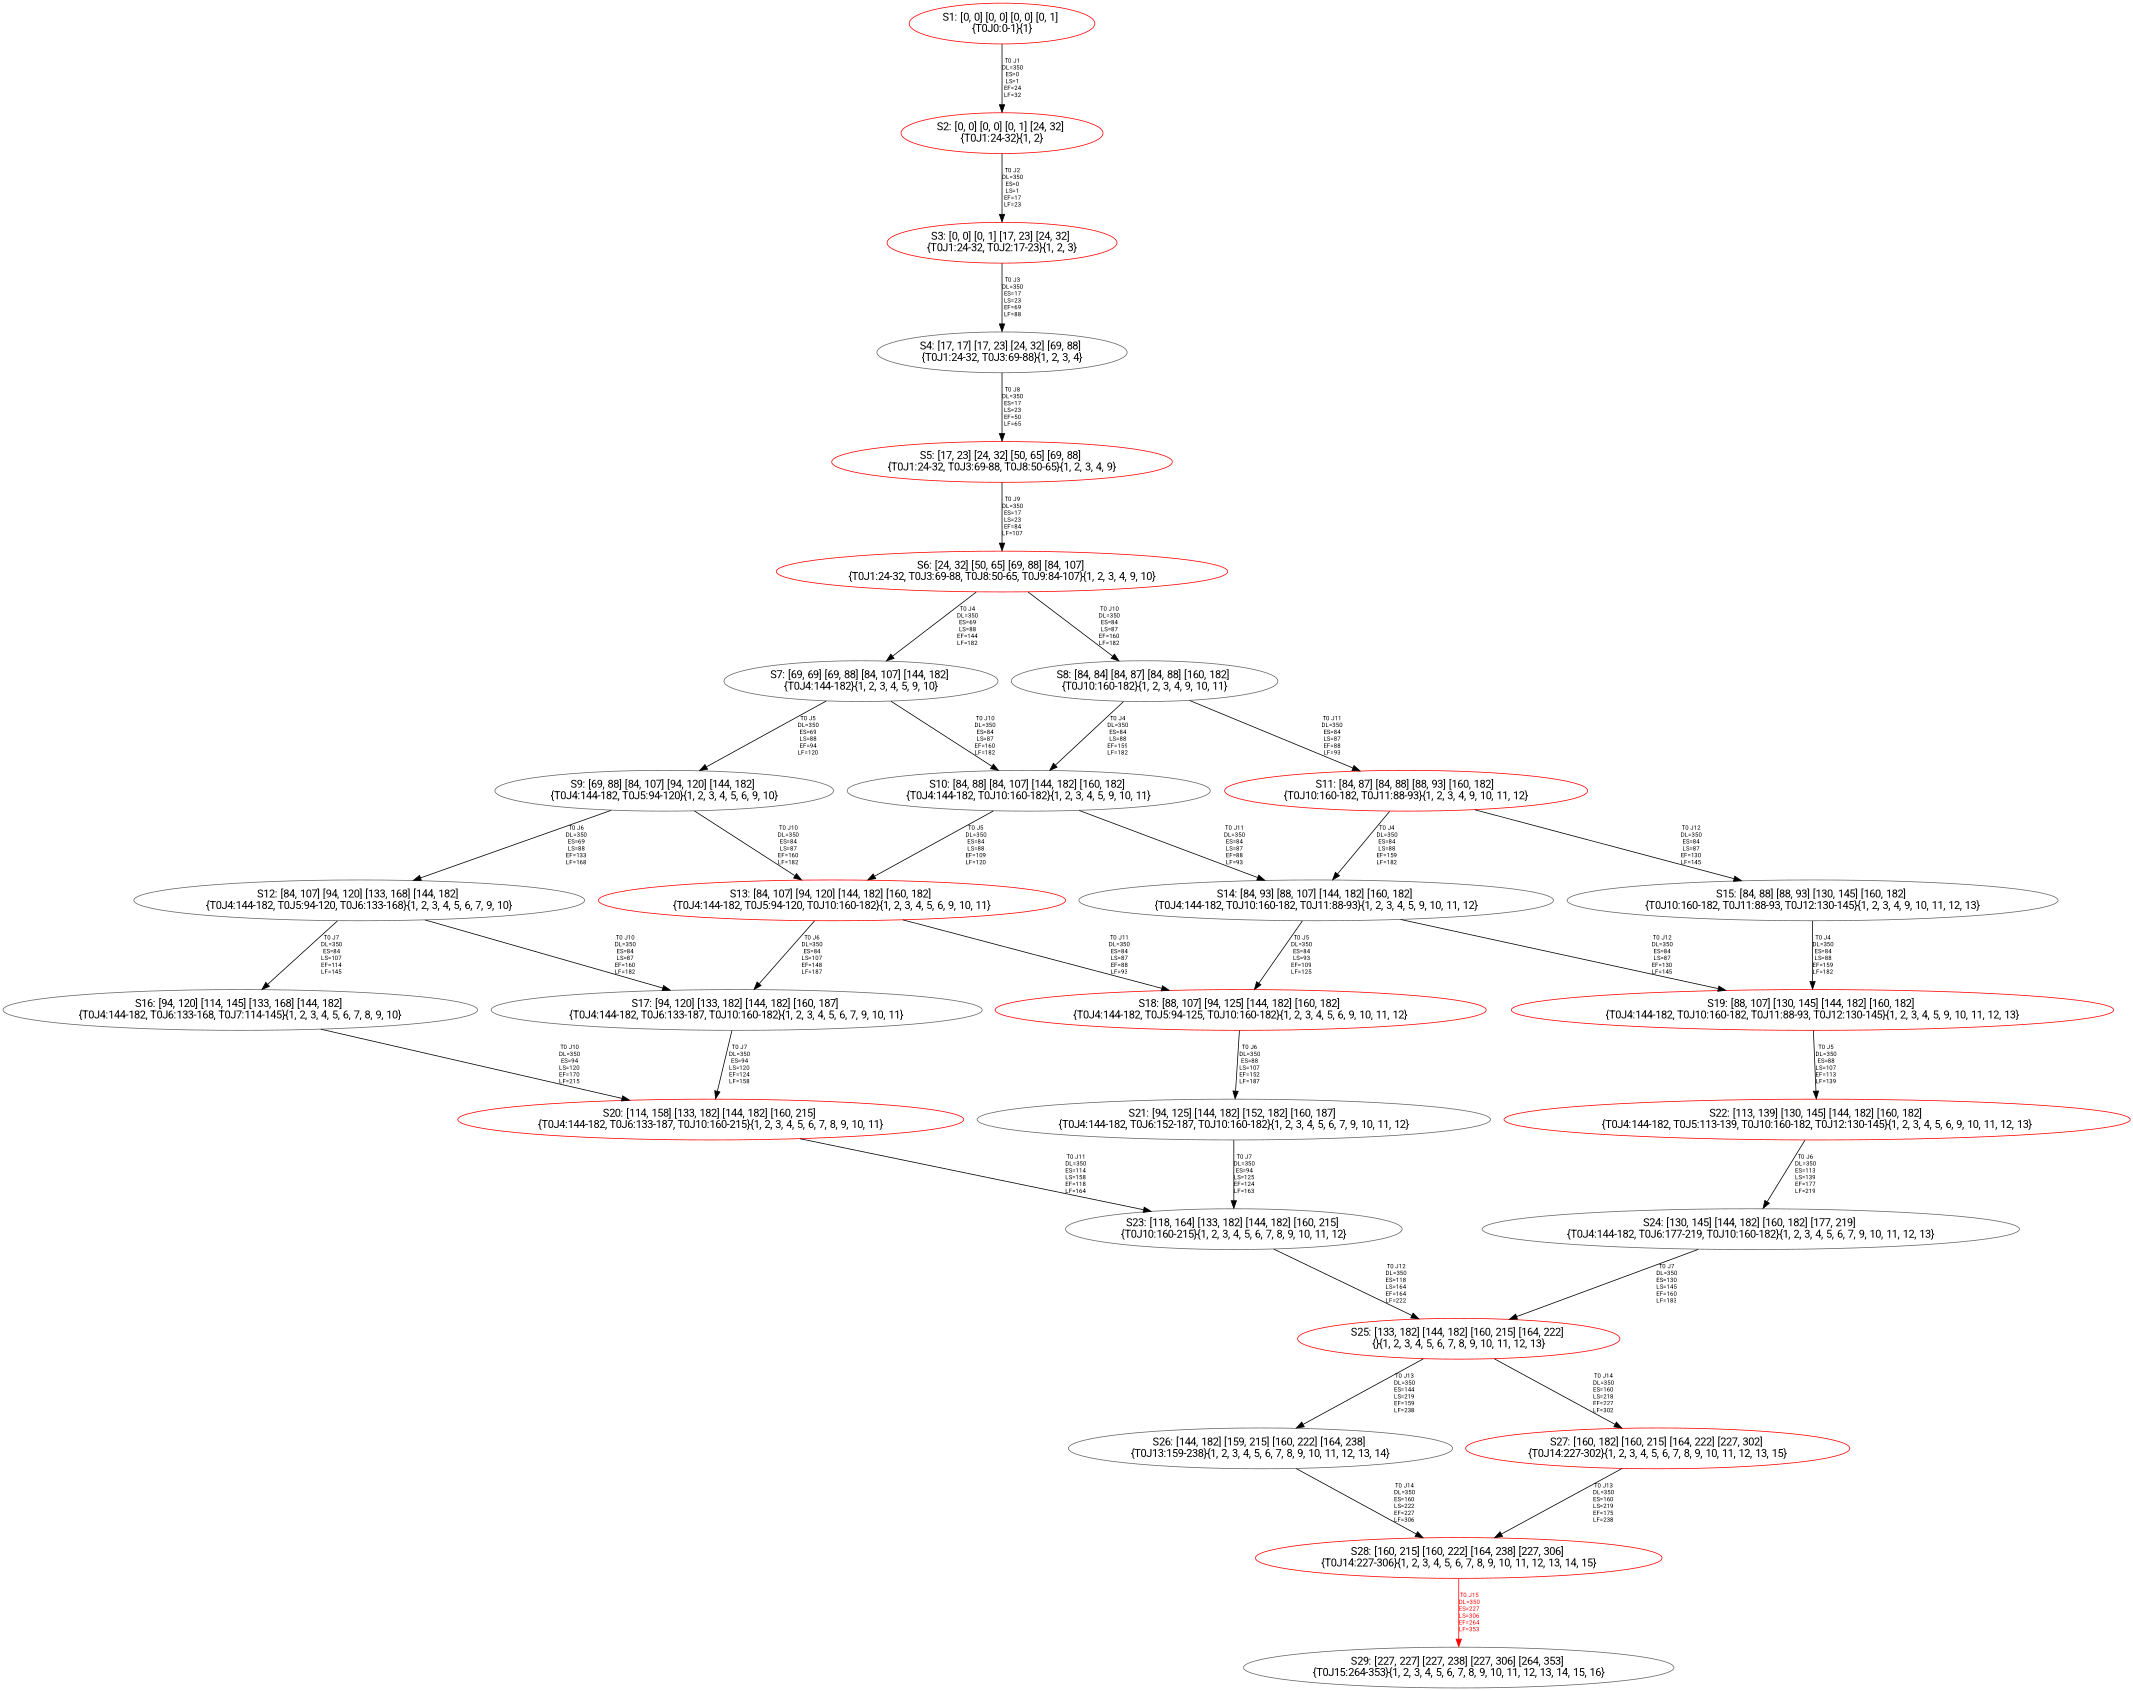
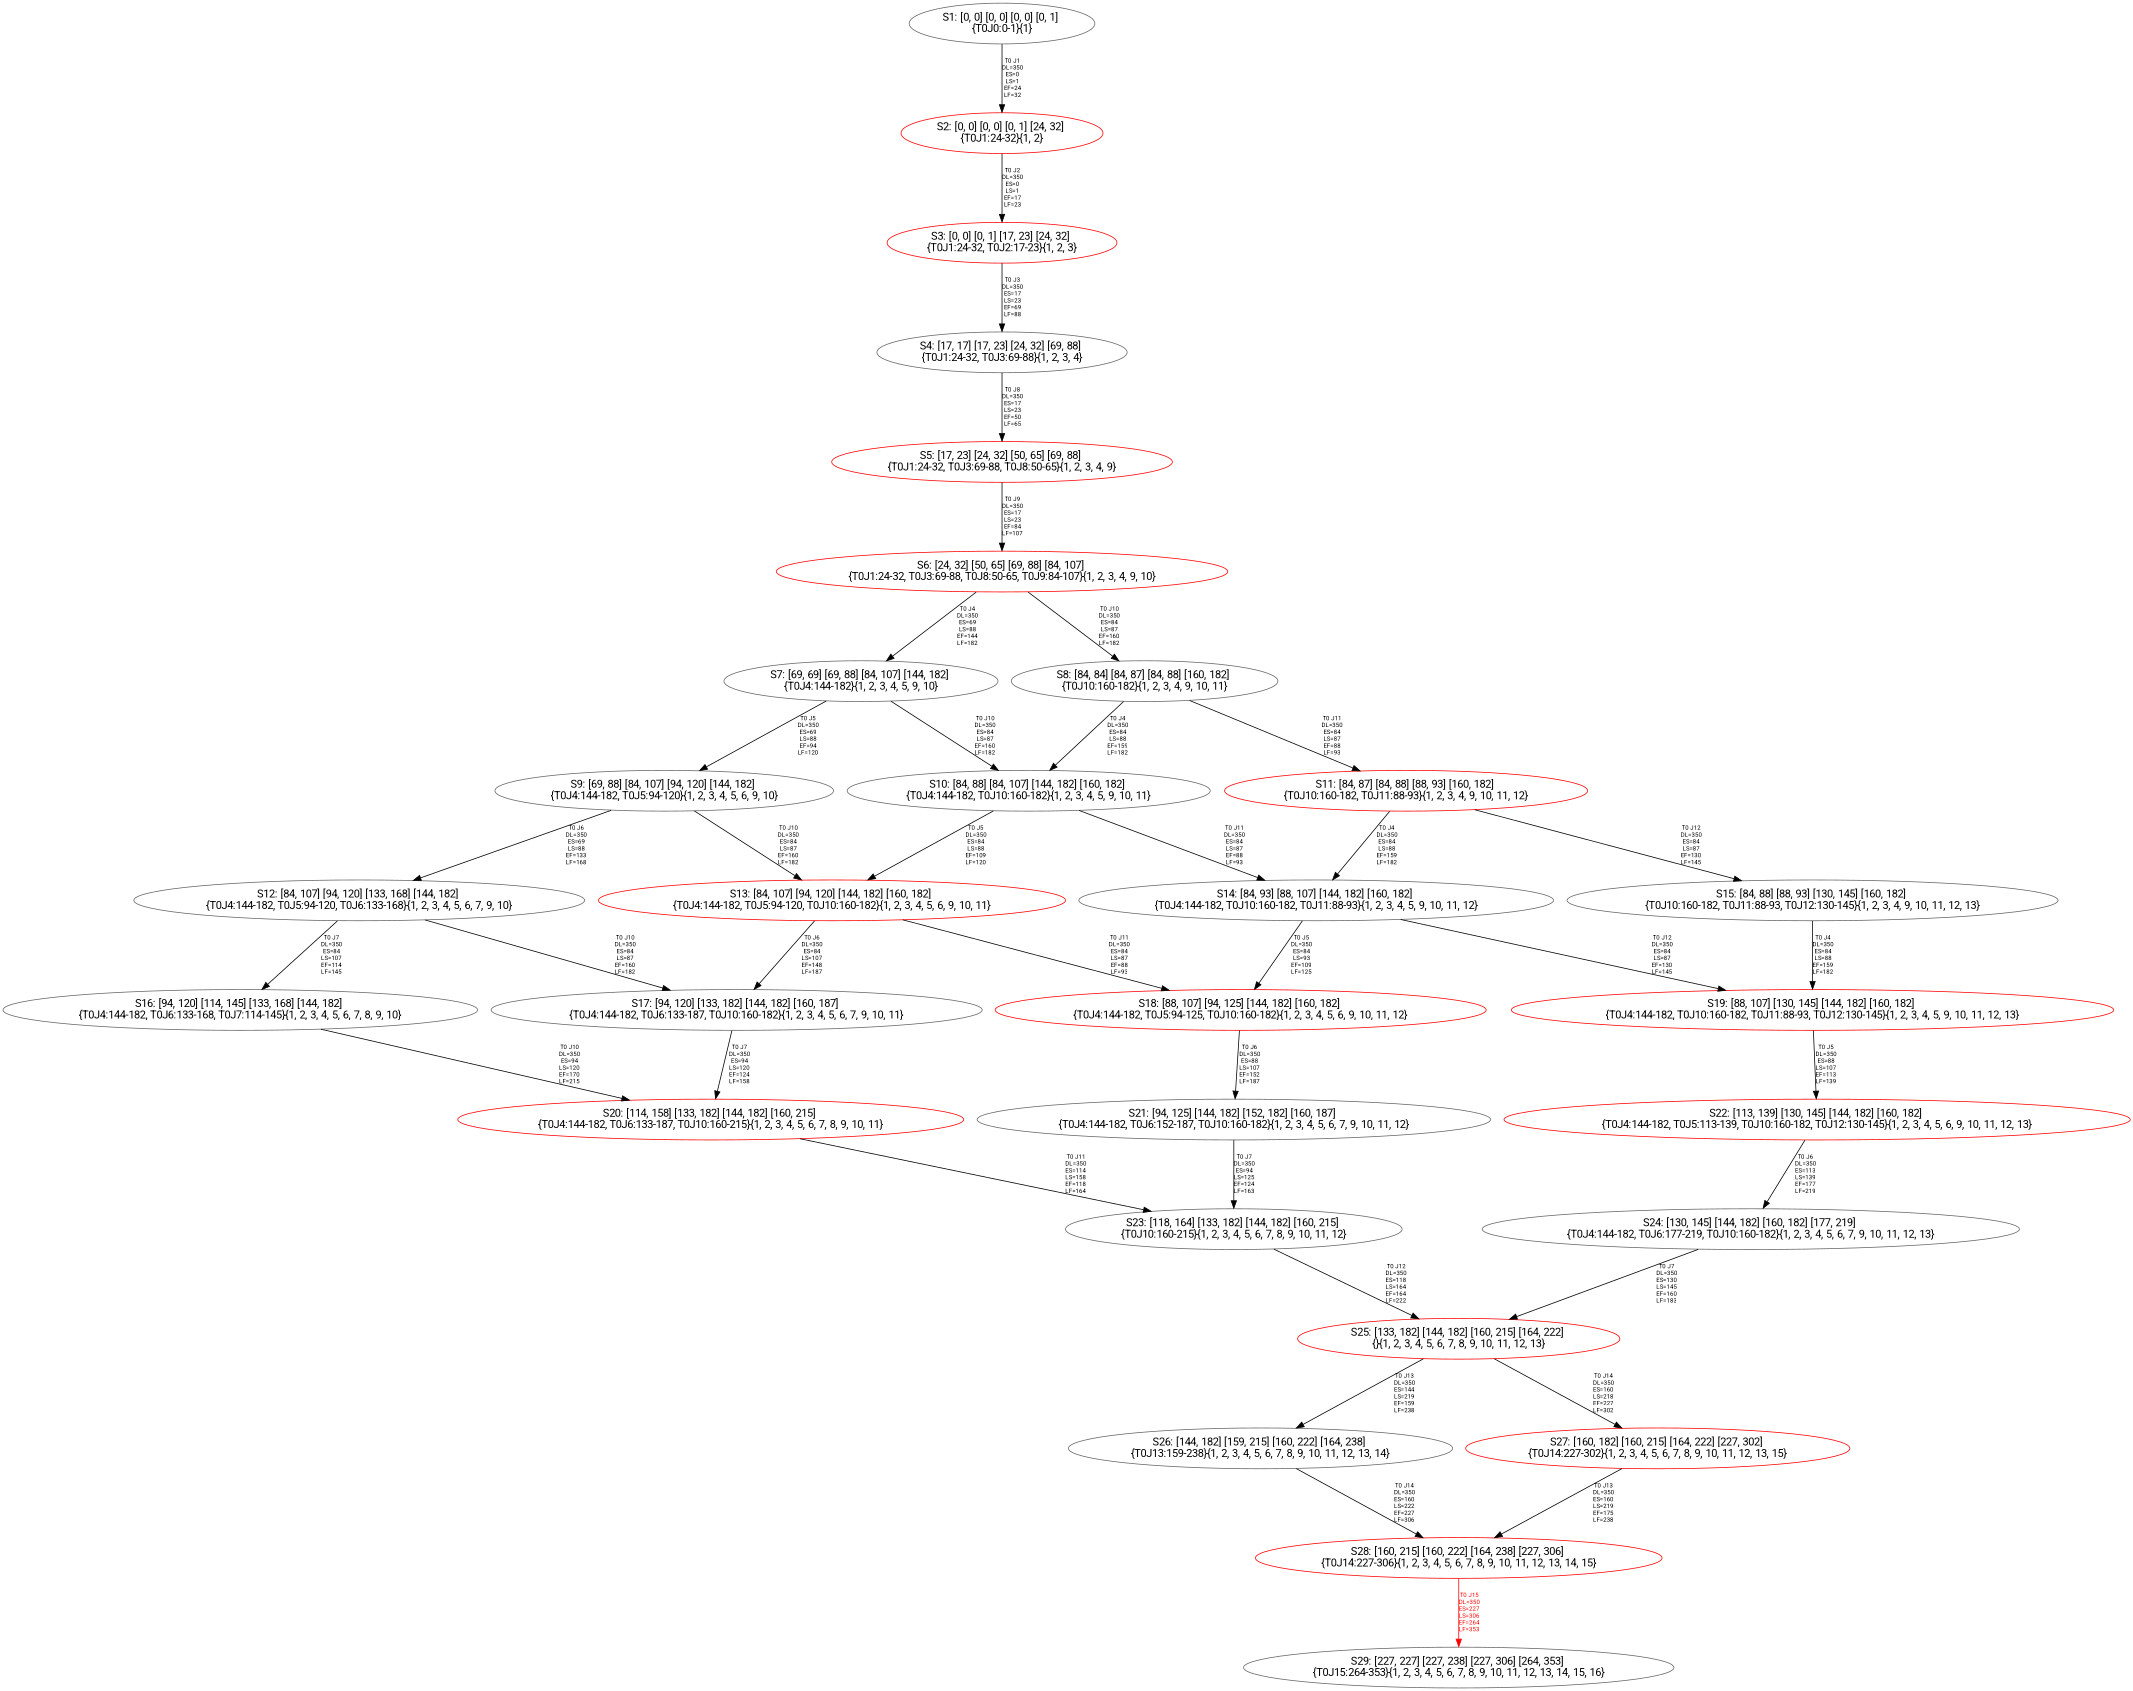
node "S1: [0, 0] [0, 0] [0, 0] [0, 1] {T0J0:0-1}{1}": color red -> gray40
